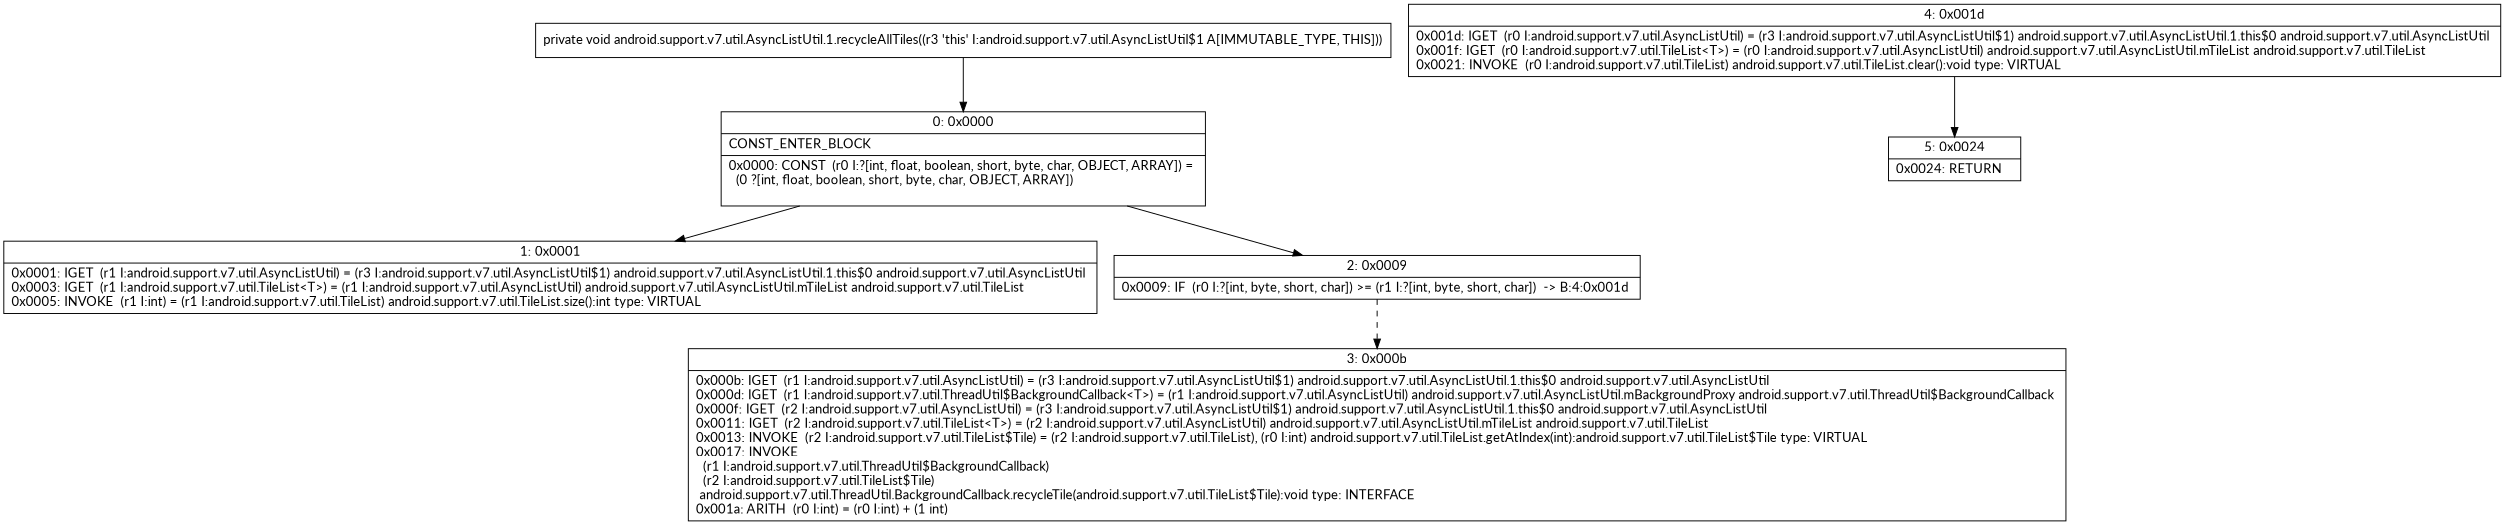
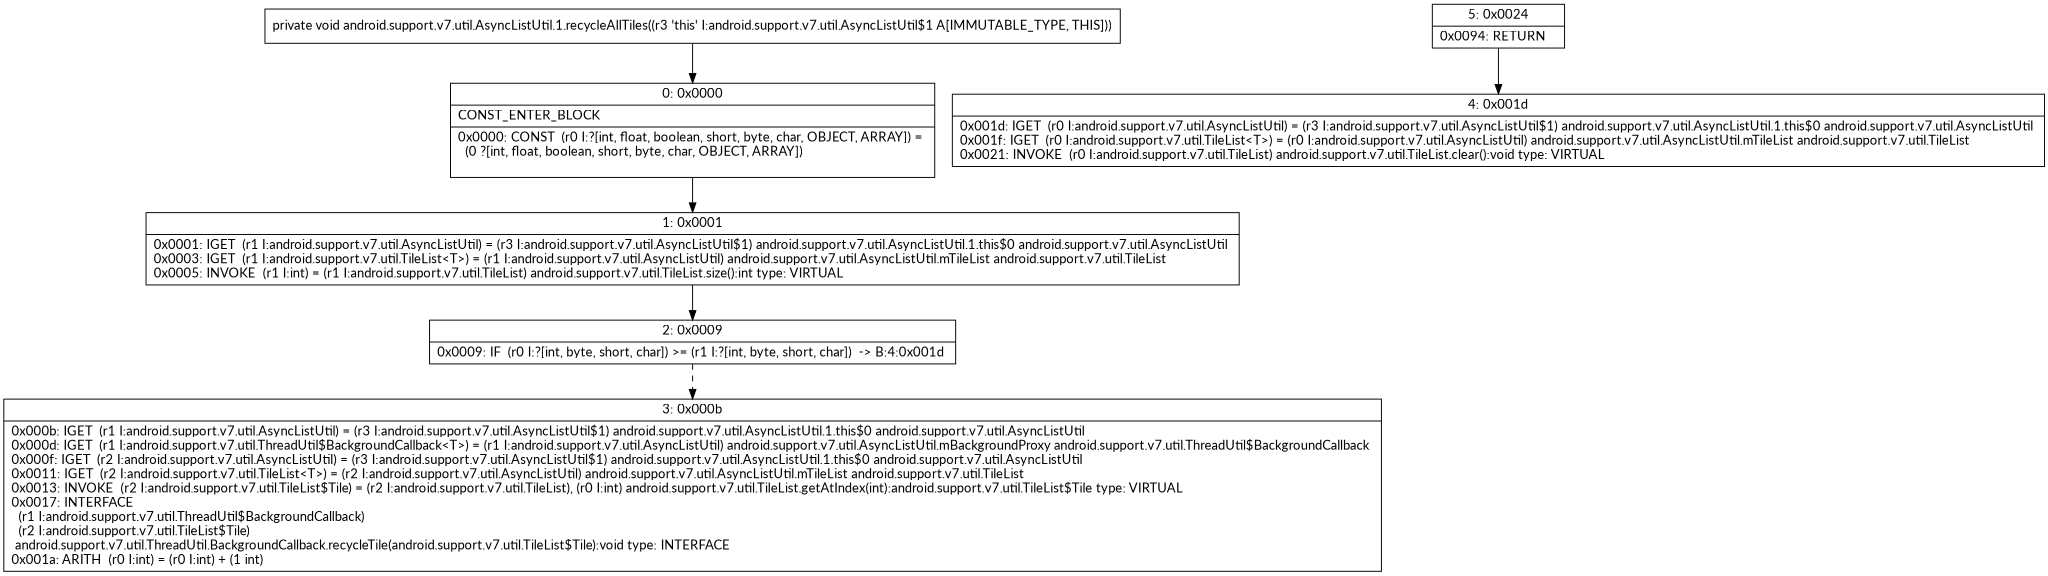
edge "4: 0x001d" -> "5: 0x0024": reversed
node "5: 0x0024": text "0x0024: RETURN" -> "0x0094: RETURN"
edge "0: 0x0000" -> "2: 0x0009": now "1: 0x0001" -> "2: 0x0009"
node "3: 0x000b": text "0x0017: INVOKE" -> "0x0017: INTERFACE"
